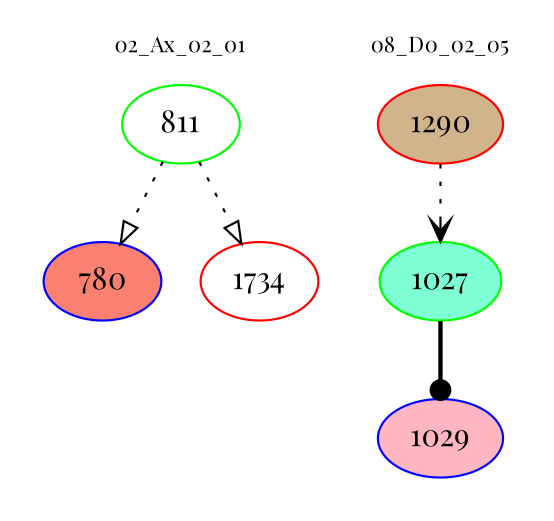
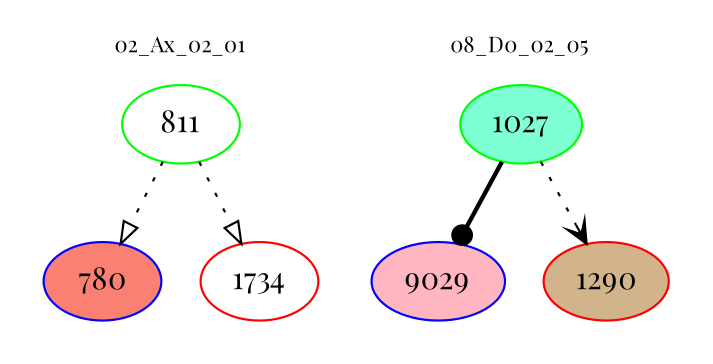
edge "1290" -> "1027": reversed
node "1029": label "1029" -> "9029"
